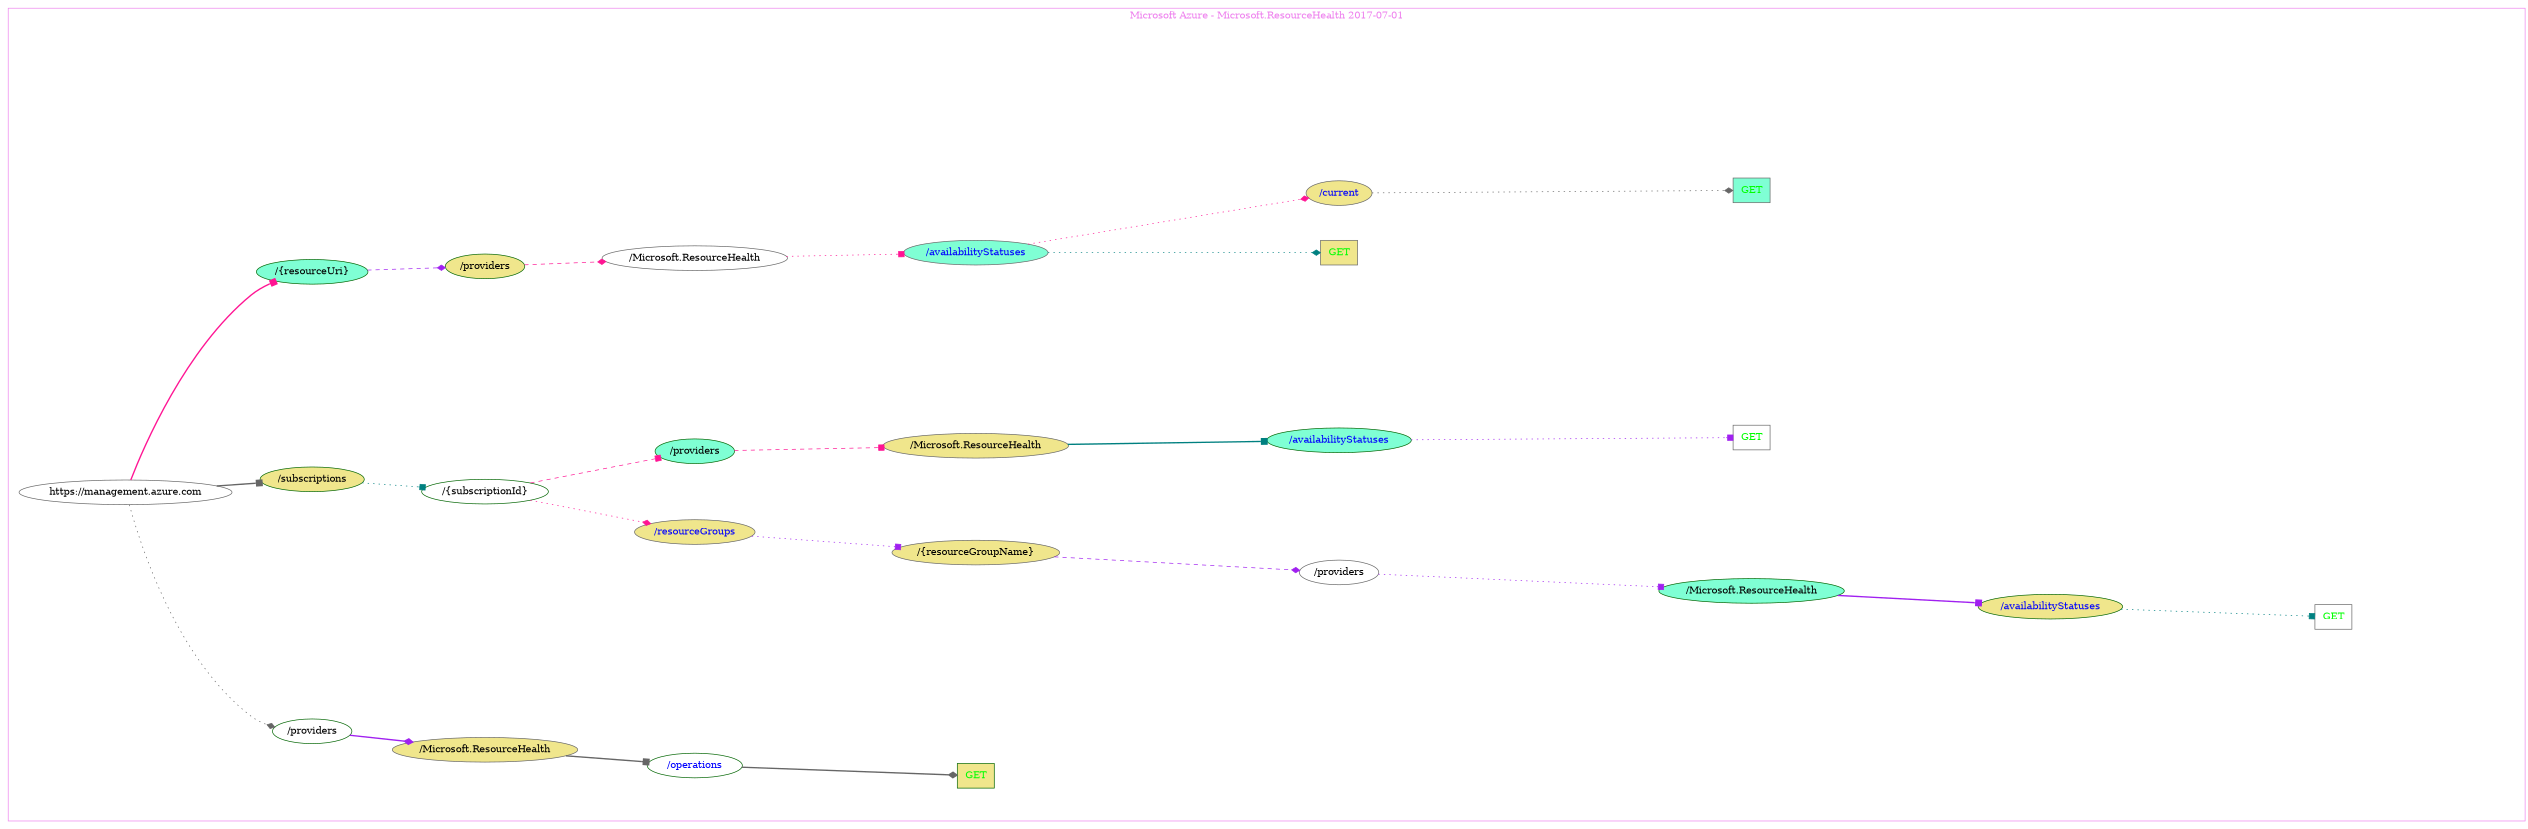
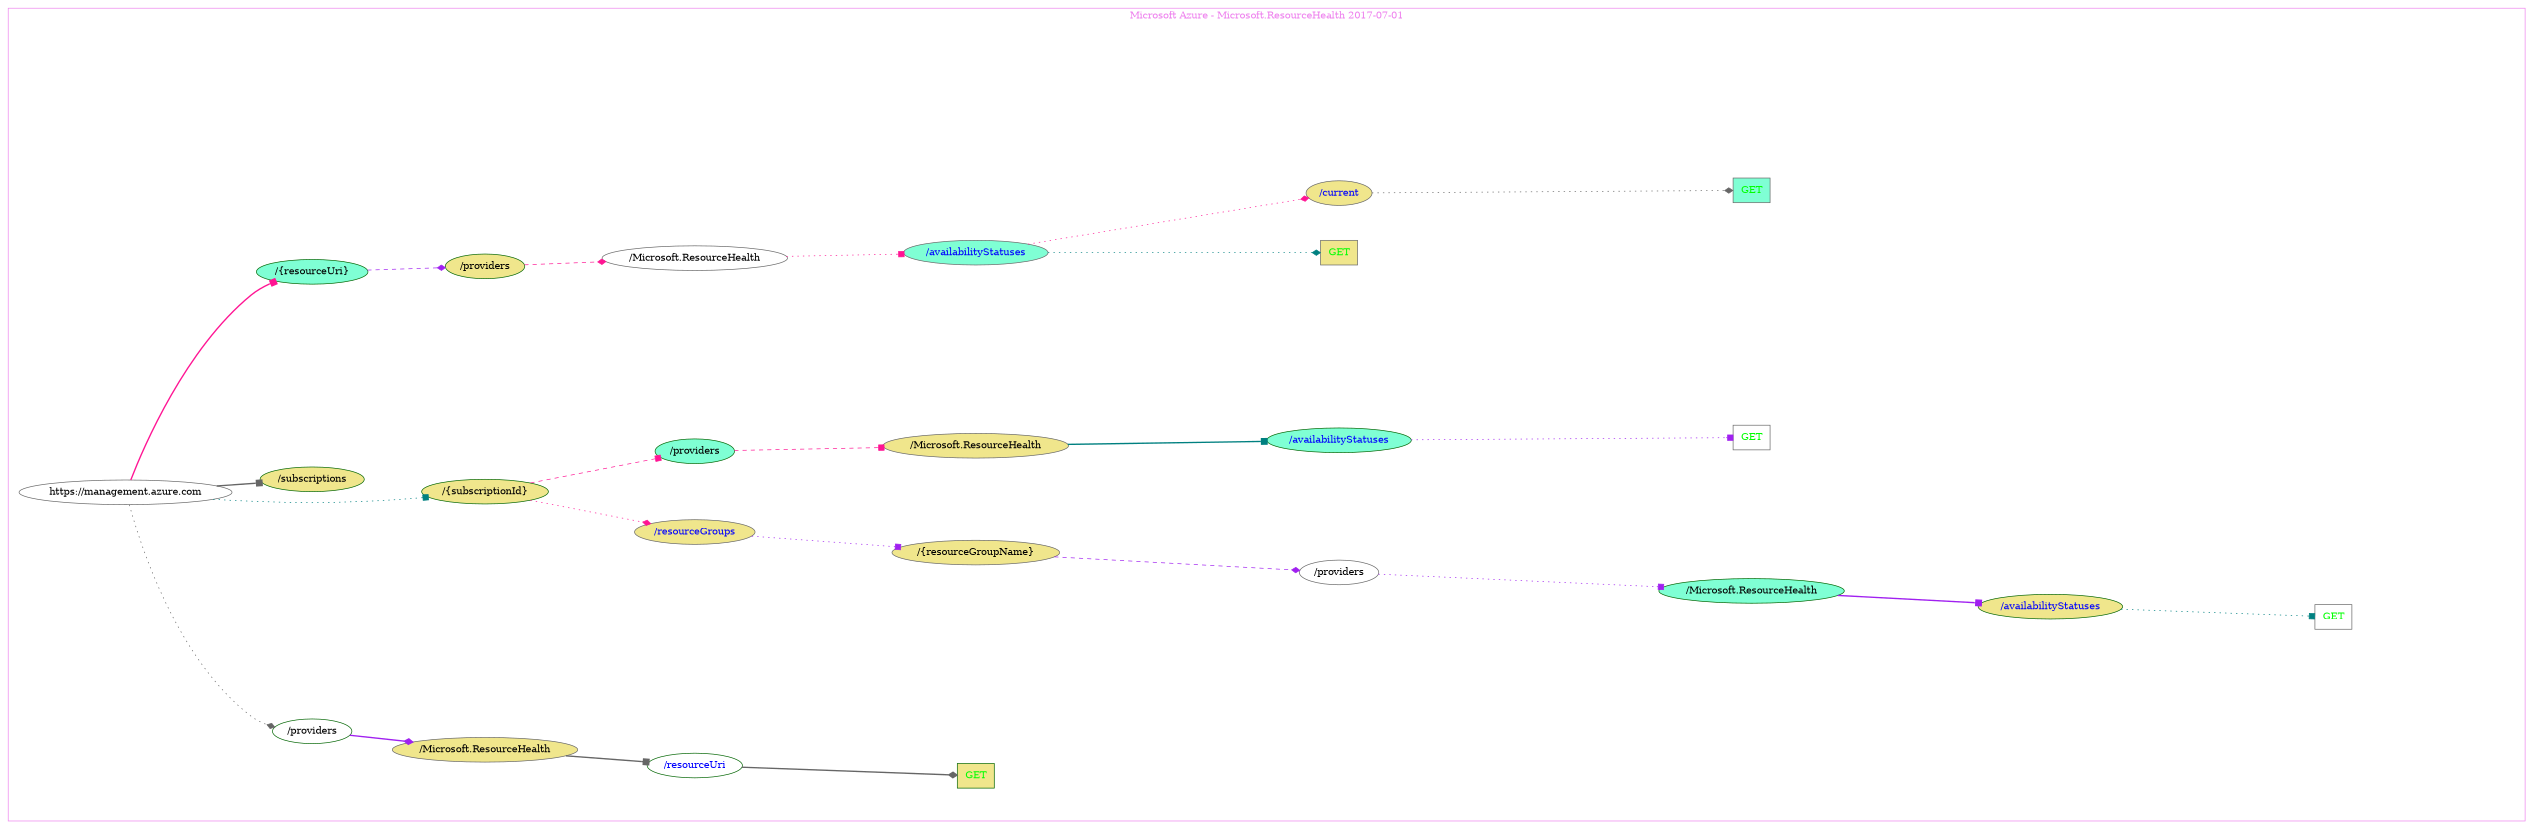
edge "/subscriptions" -> "/{subscriptionId}": now "https://management.azure.com" -> "/{subscriptionId}"
node "/{subscriptionId}": fillcolor white -> khaki
node "/operations": label "/operations" -> "/resourceUri"
